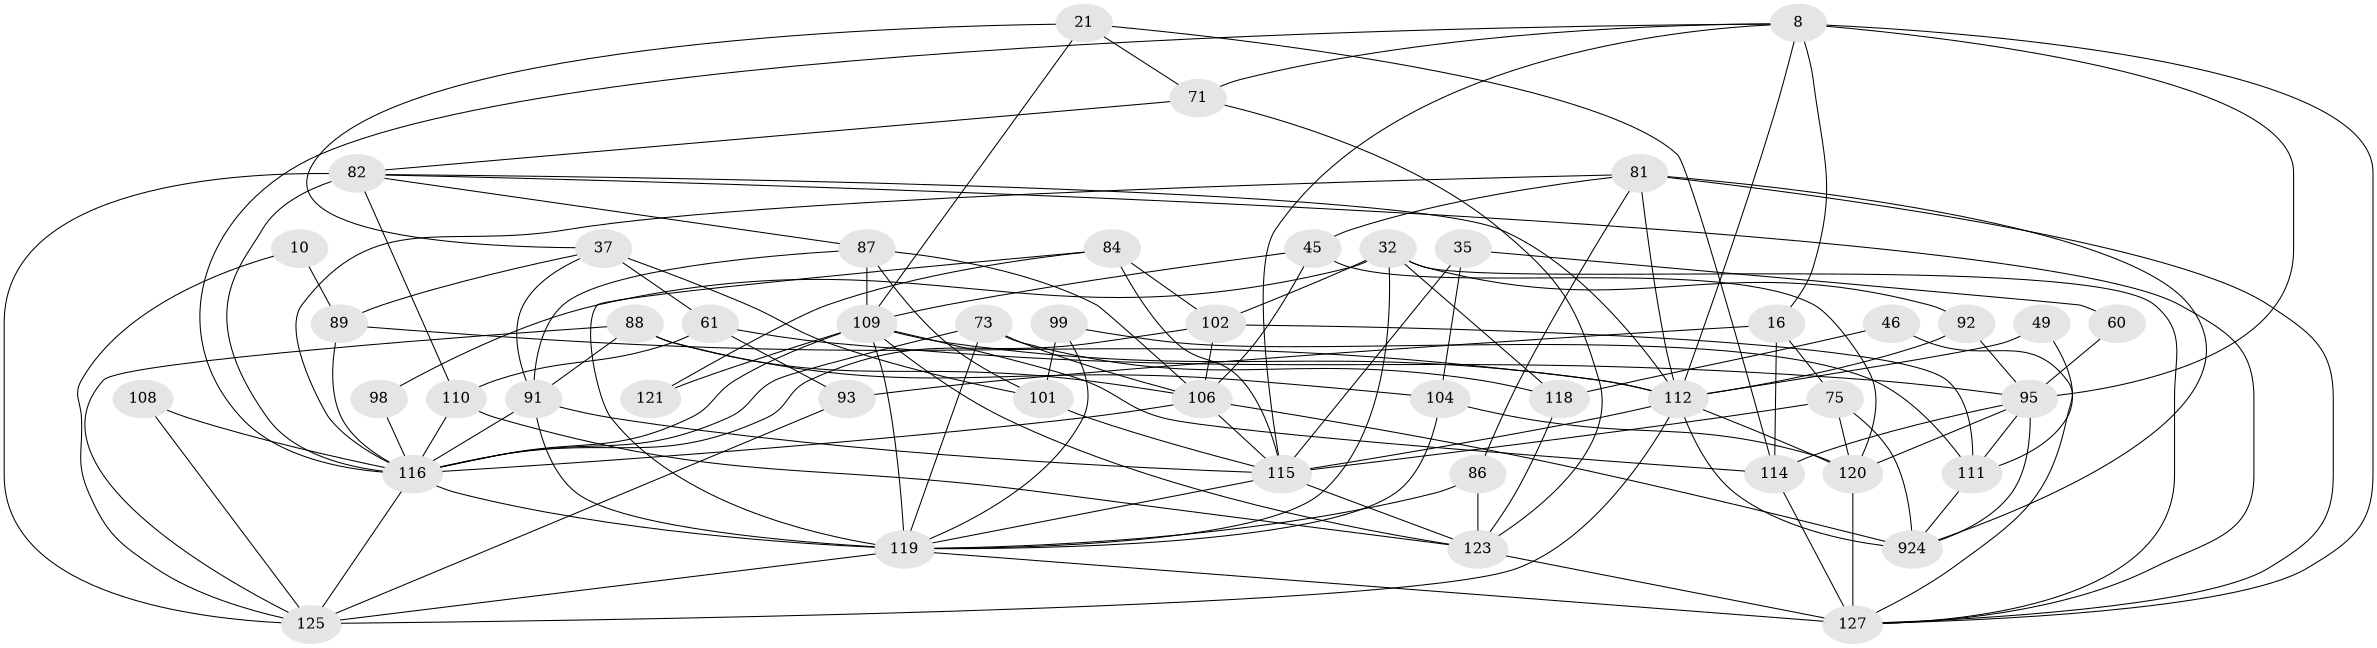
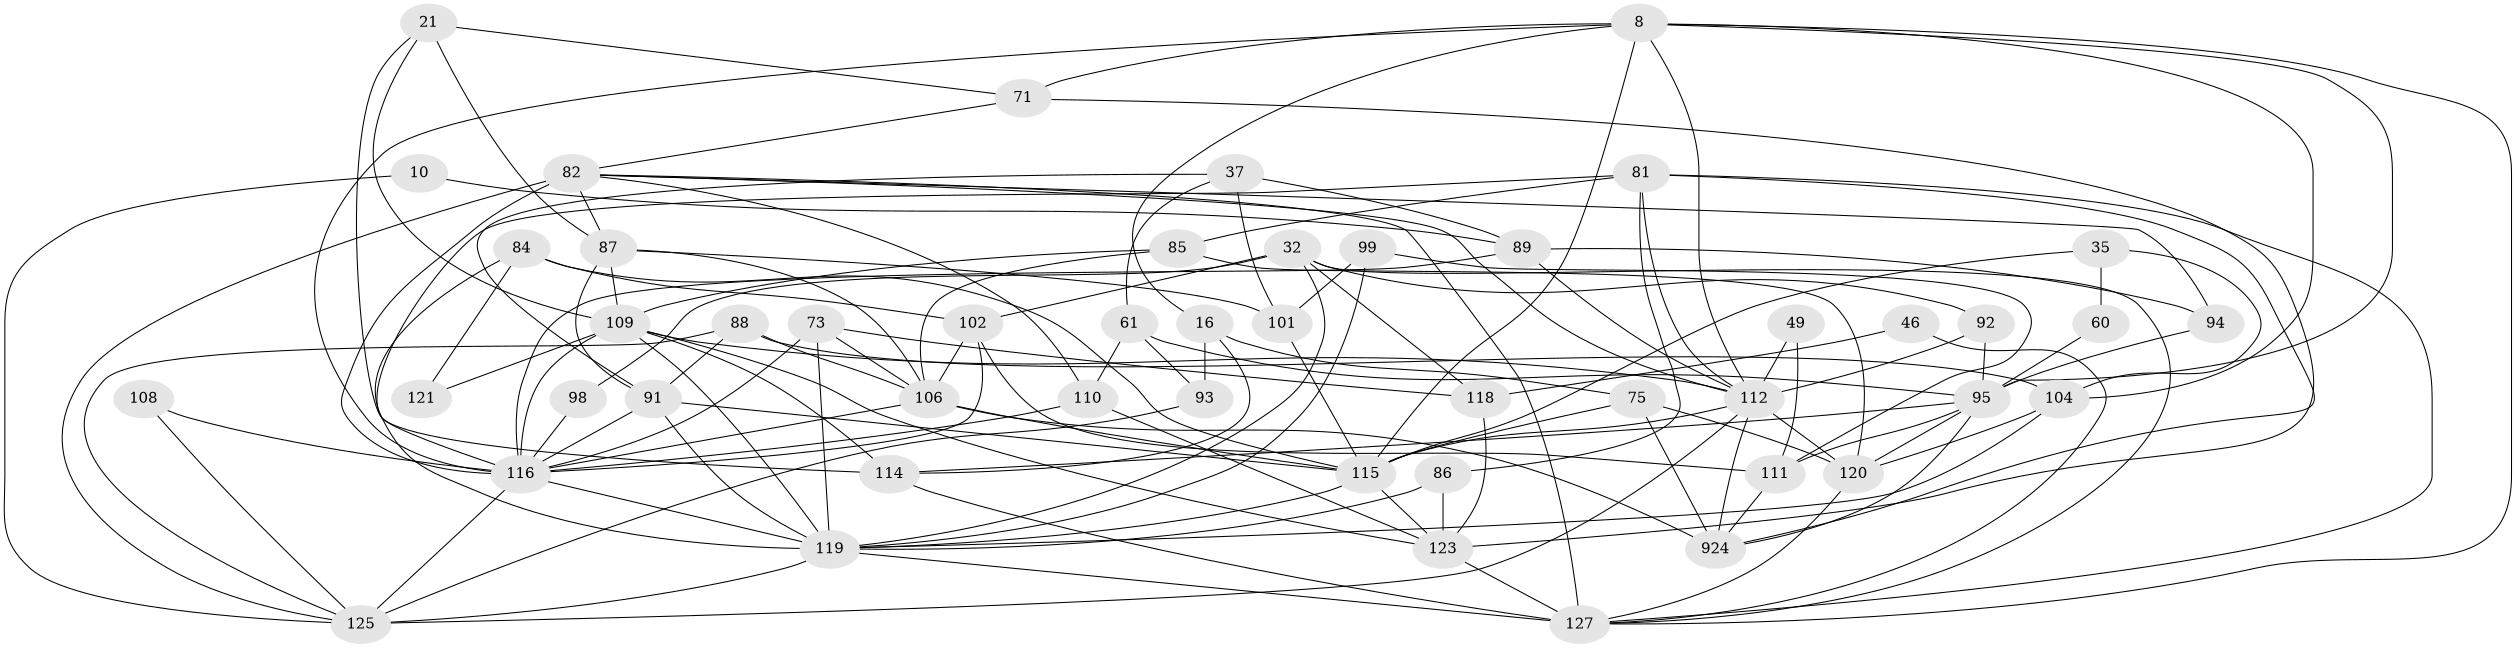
edge "21" -- "37": now "21" -- "87"
edge "8" -- "104": added
node "45": label "45" -> "85"
node "94": added
